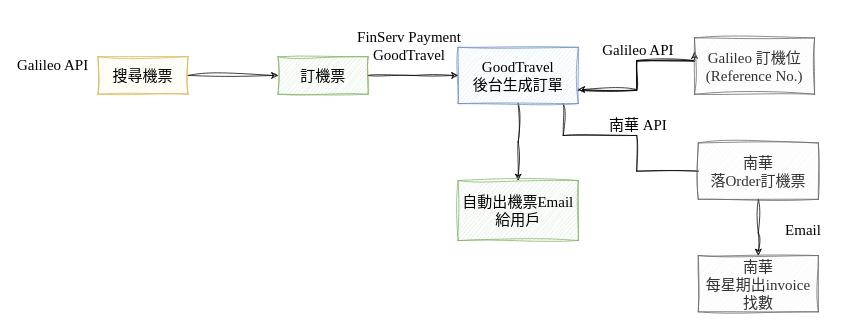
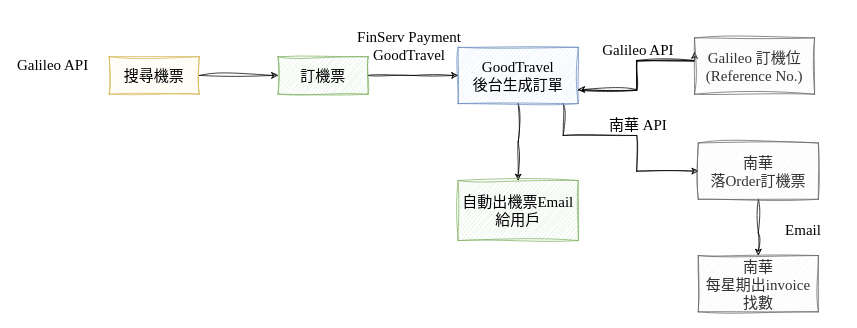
node "搜尋機票": moved (143, 75) -> (154, 75)
edge "GoodTravel 後台生成訂單" -- "南華 落Order訂機票": arrowhead none -> classic
